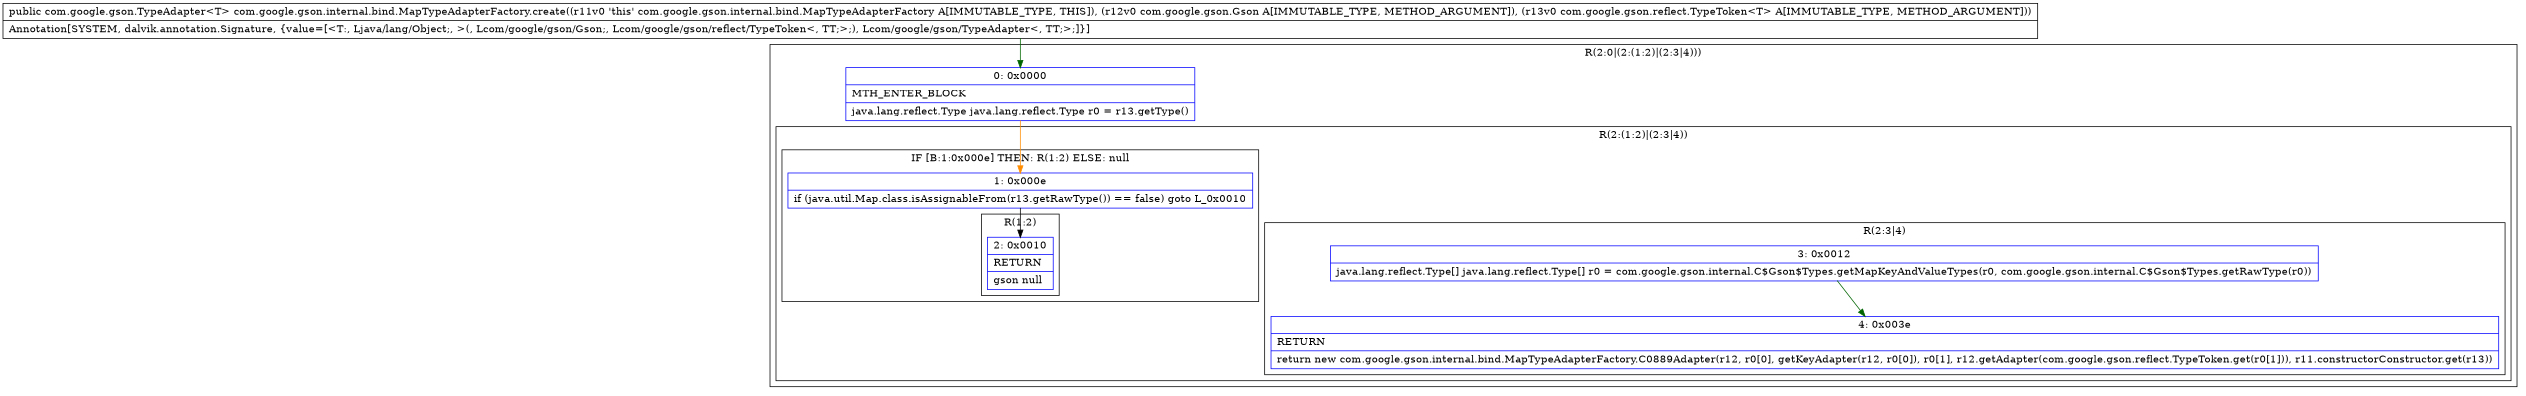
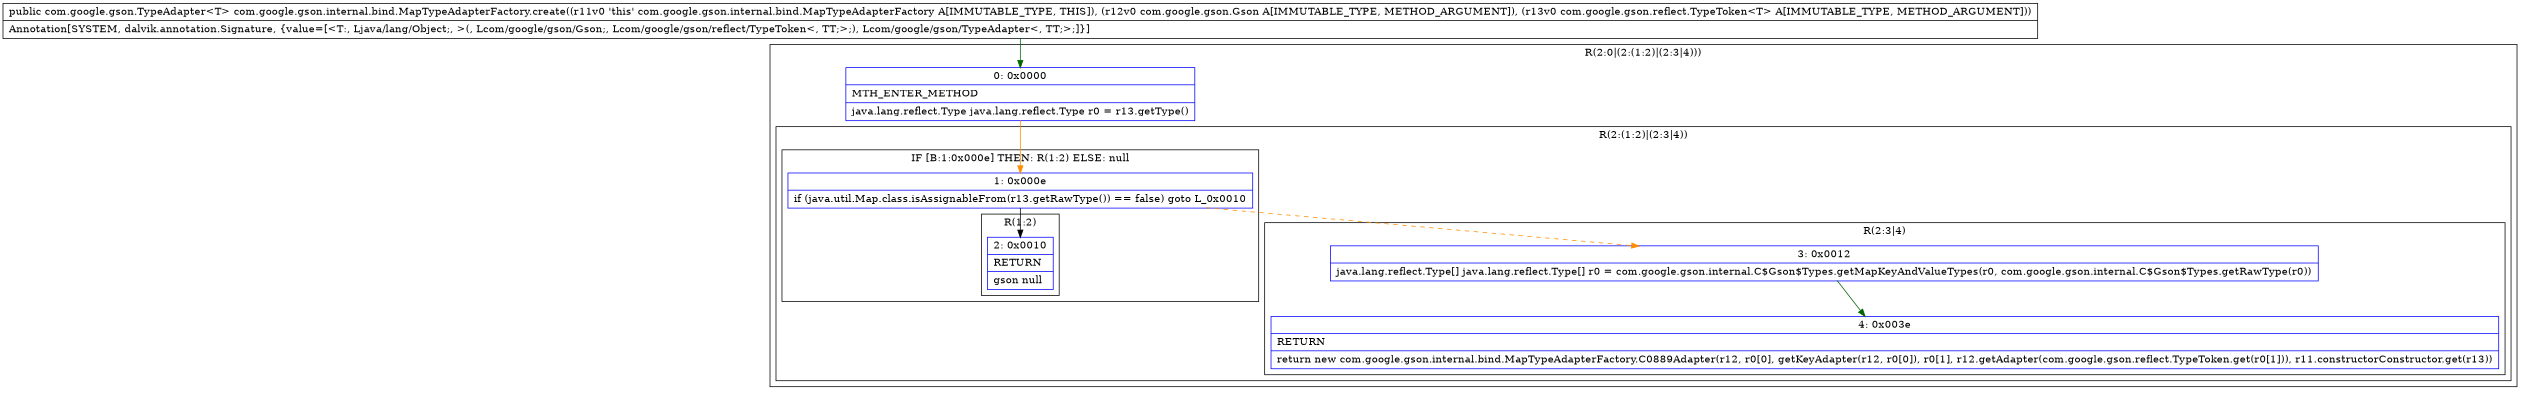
node "0: 0x0000": text "MTH_ENTER_BLOCK" -> "MTH_ENTER_METHOD"
edge "1: 0x000e" -> "3: 0x0012": added
